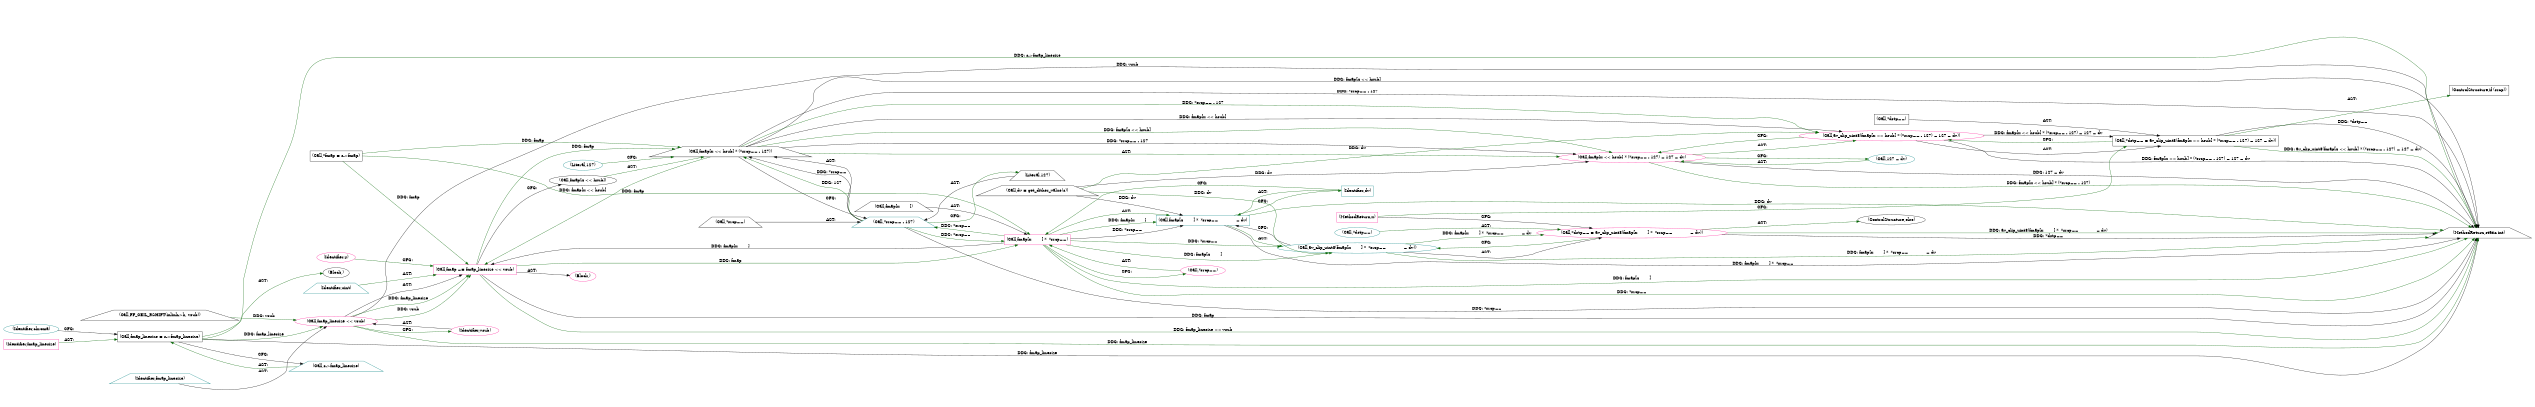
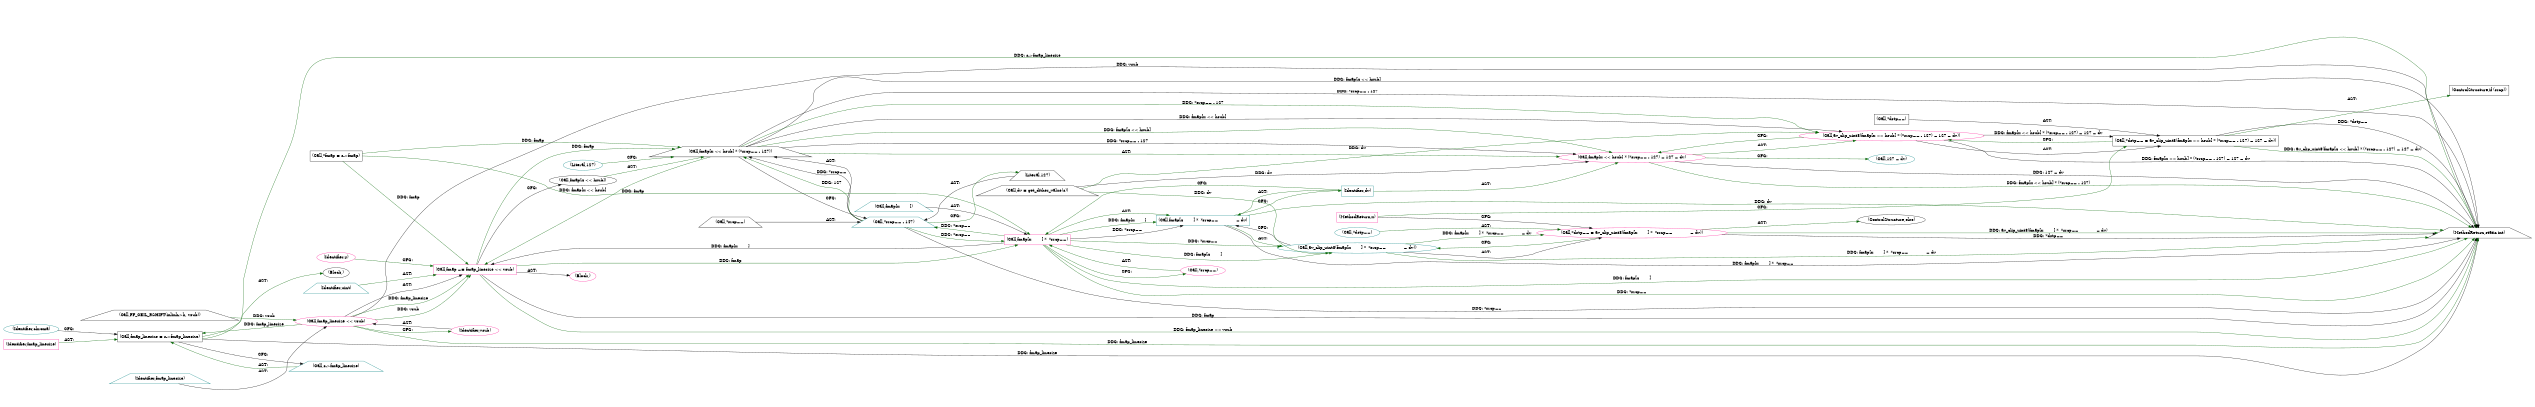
edge "(Call,127 + dv)" -> "(Call,fmap[x << hsub] * (*srcp++ - 127) + 127 + dv)": now "(Identifier,dv)" -> "(Call,fmap[x << hsub] * (*srcp++ - 127) + 127 + dv)"
edge "(Call,dv = get_dither_value(s))" -> "(Call,fmap[x        ] *  *srcp++              + dv)": removed, label "DDG: dv"
node "(Call,fmap[x        ])": color black -> teal
node "(Call,*srcp++ - 127)": label "(Call,*srcp++ - 127)" -> "(Call,*srcp++ - 147)"
edge "(Call,fmap_linesize = s->fmap_linesize)" -> "(Call,fmap_linesize << vsub)": reversed
